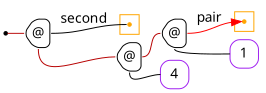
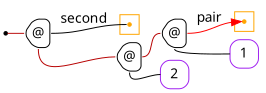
node "4": label "4" -> "2"
